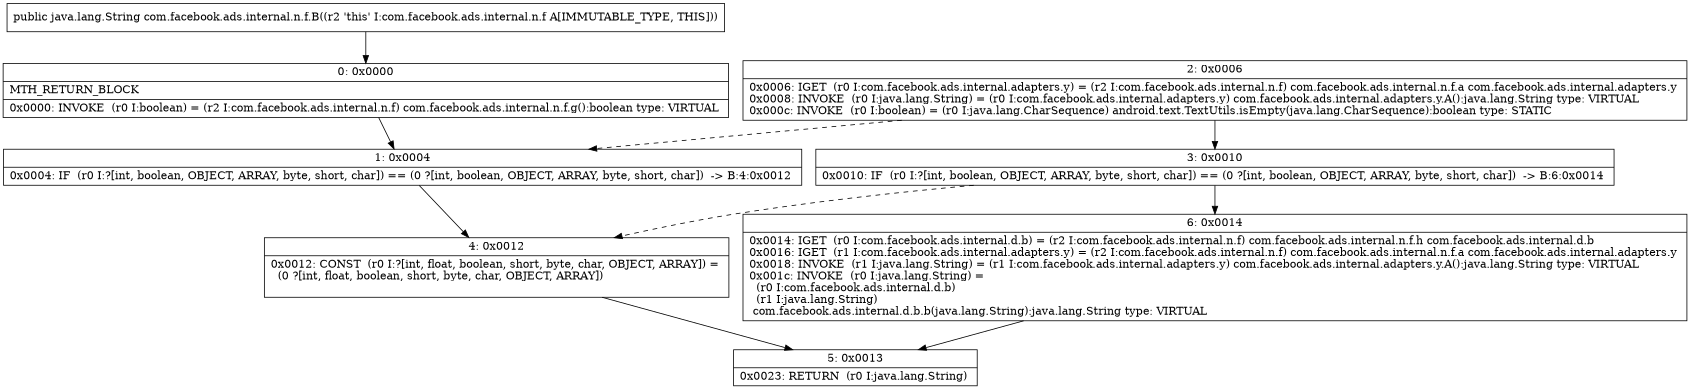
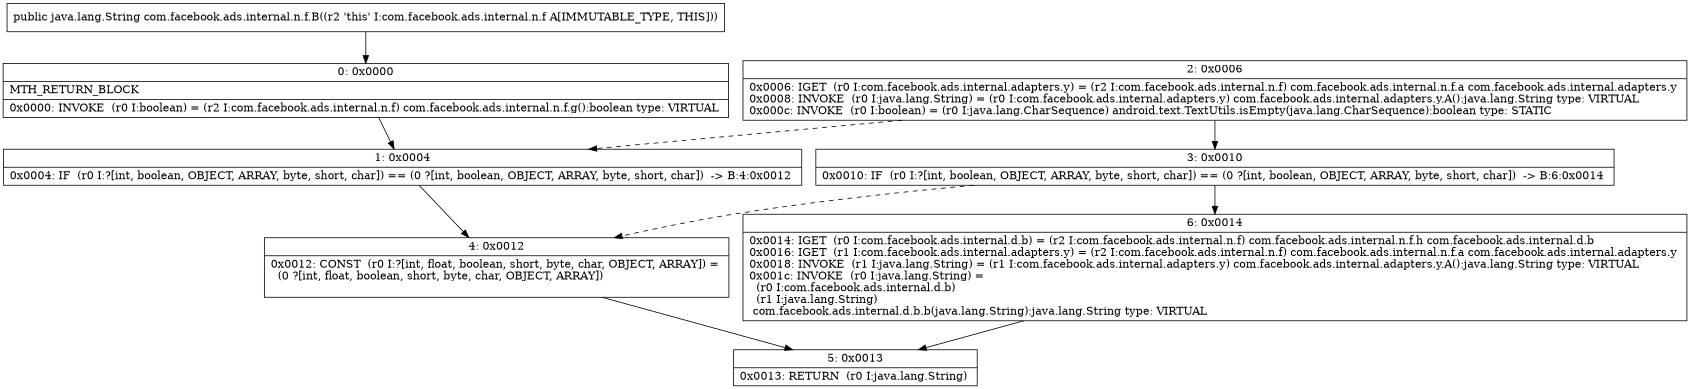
node "5: 0x0013": text "0x0023: RETURN  (r0 I:java.lang.String)" -> "0x0013: RETURN  (r0 I:java.lang.String)"
